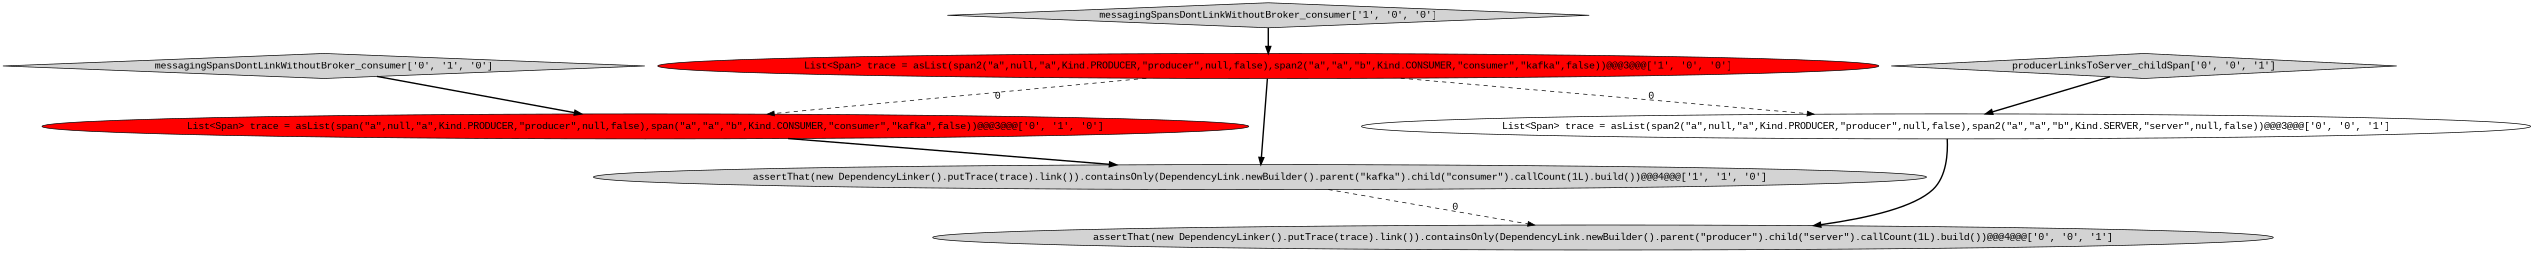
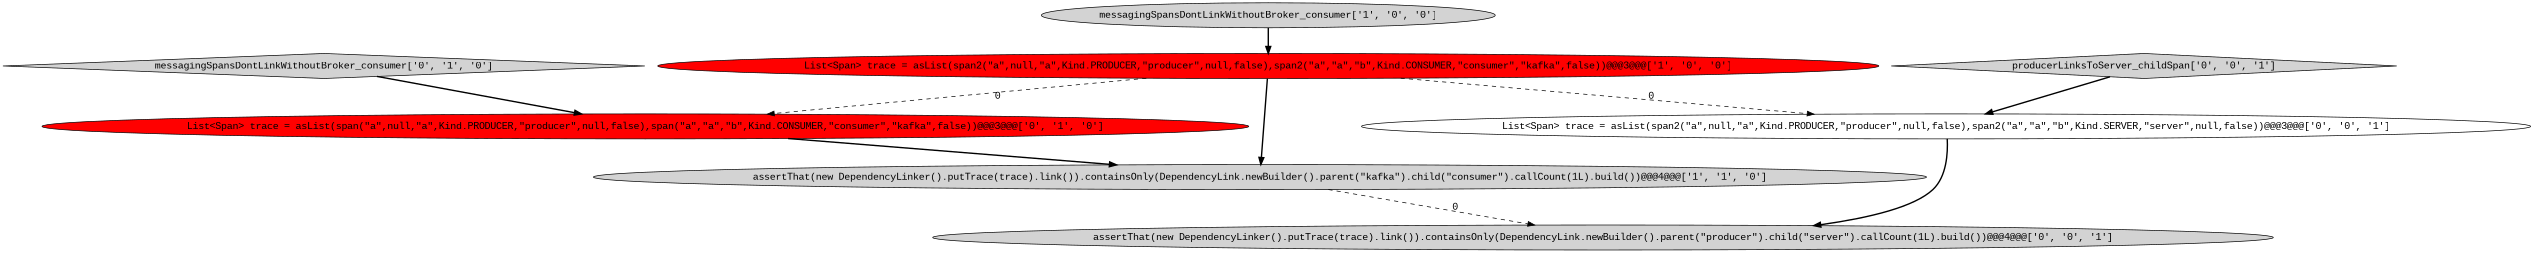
node "messagingSpansDontLinkWithoutBroker_consumer['1', '0', '0']": shape diamond -> ellipse
